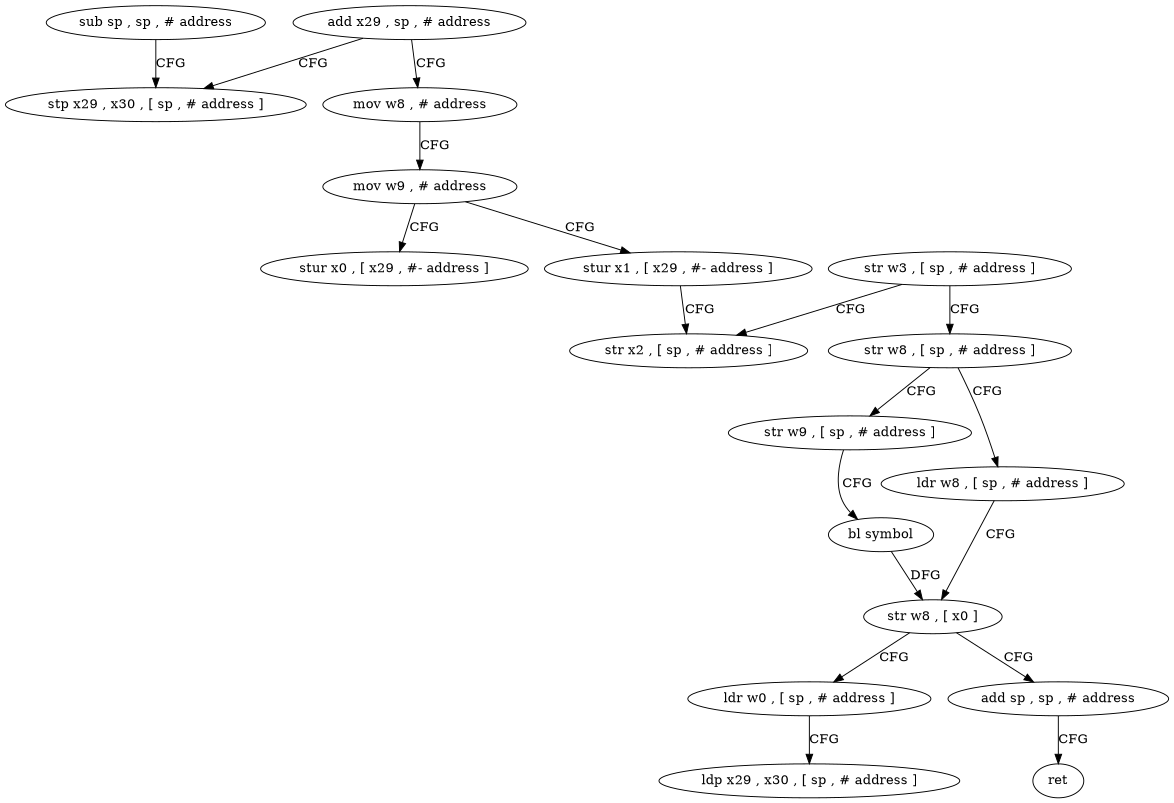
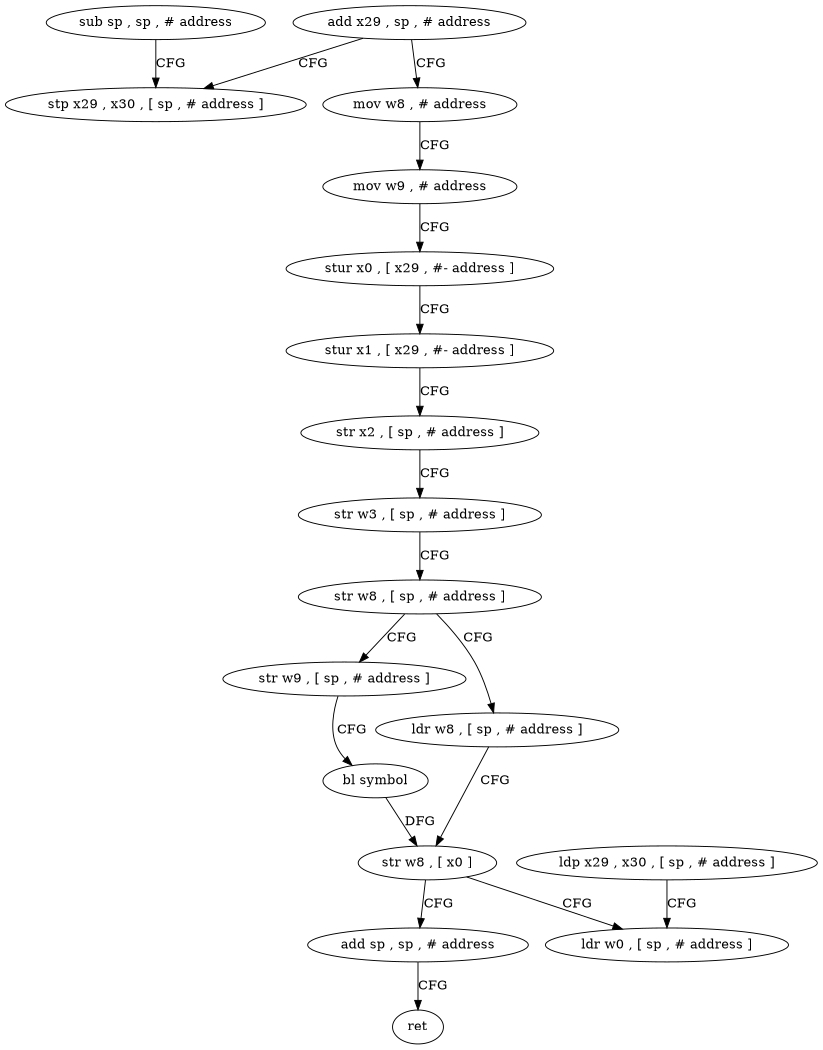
edge "mov w9 , # address" -> "stur x1 , [ x29 , #- address ]": now "stur x0 , [ x29 , #- address ]" -> "stur x1 , [ x29 , #- address ]"
edge "str w3 , [ sp , # address ]" -> "str x2 , [ sp , # address ]": reversed
edge "ldr w0 , [ sp , # address ]" -> "ldp x29 , x30 , [ sp , # address ]": reversed
